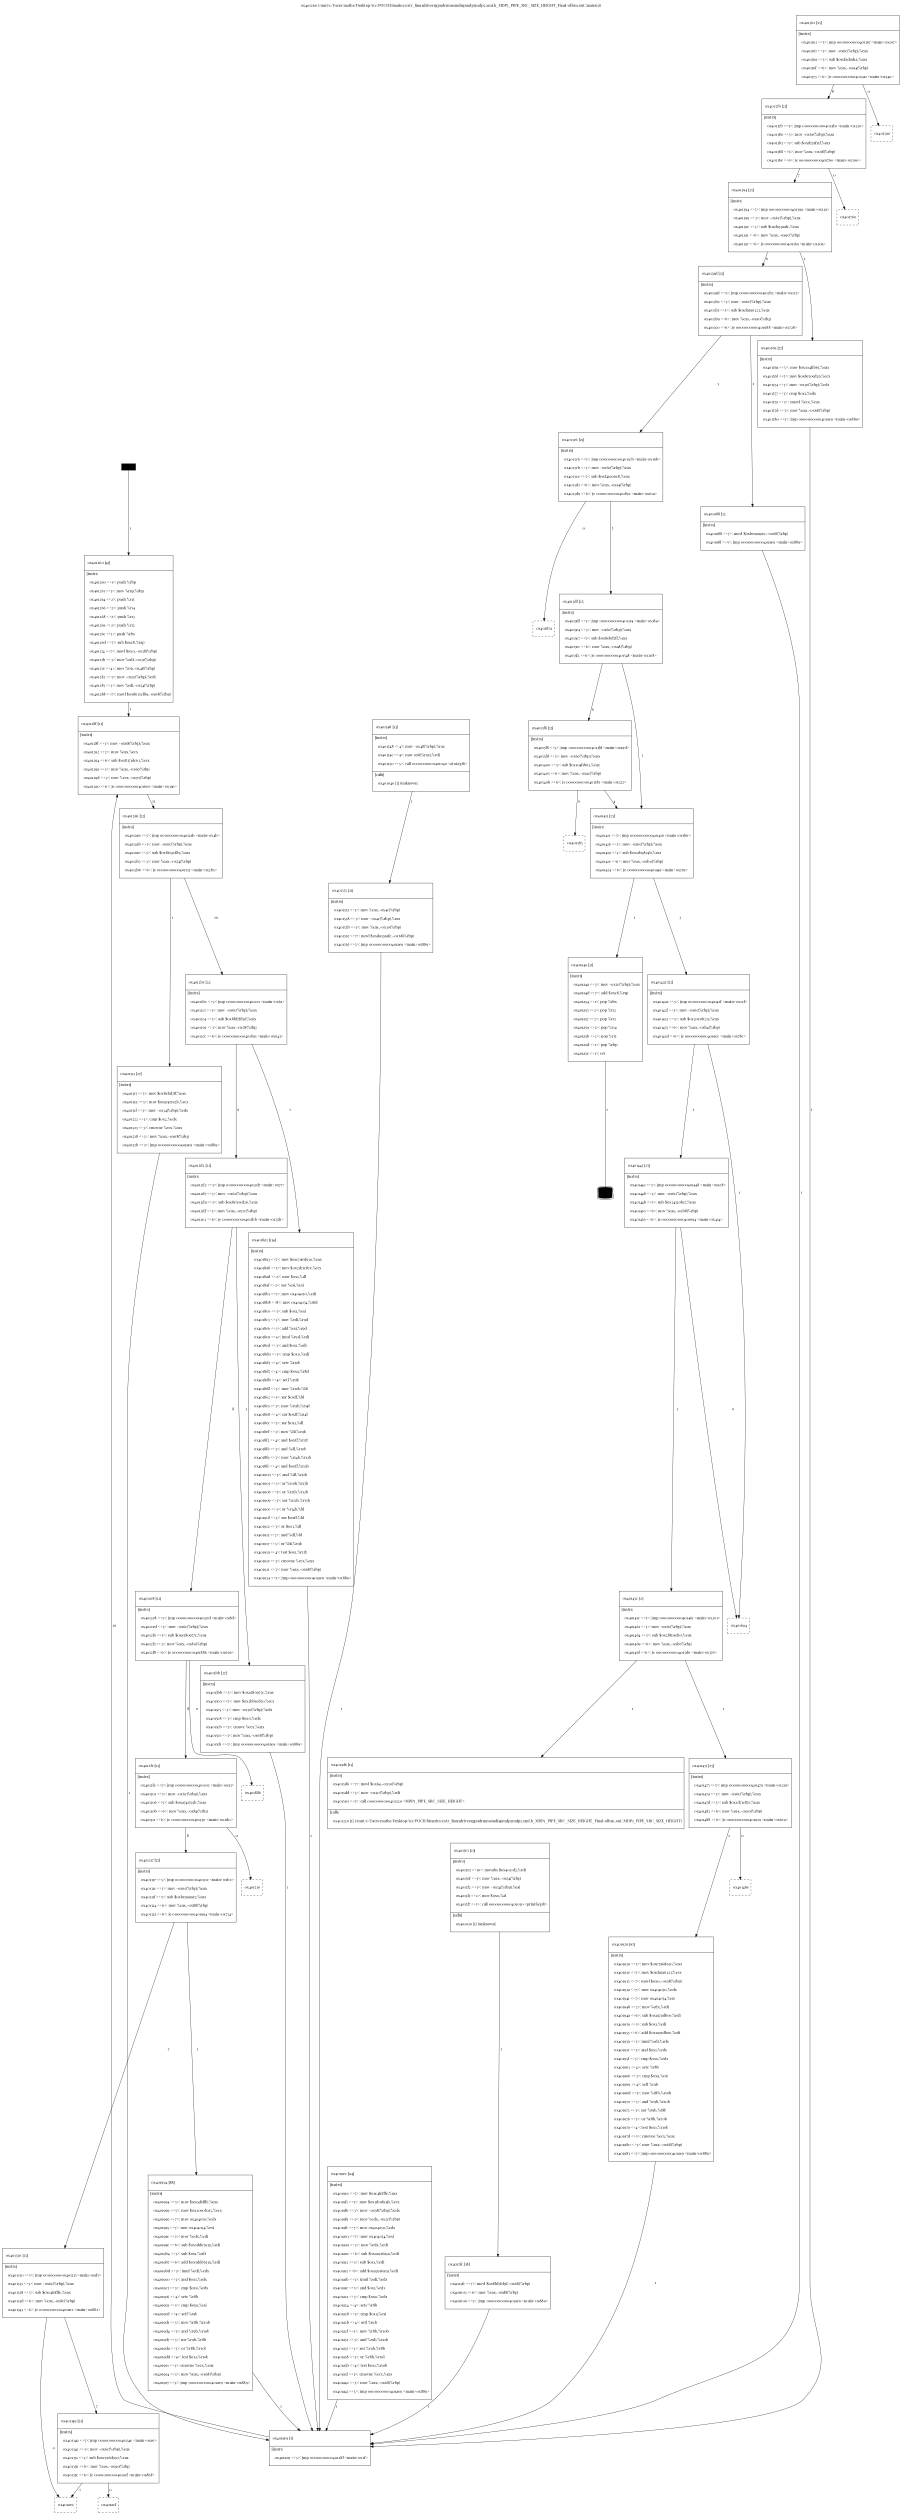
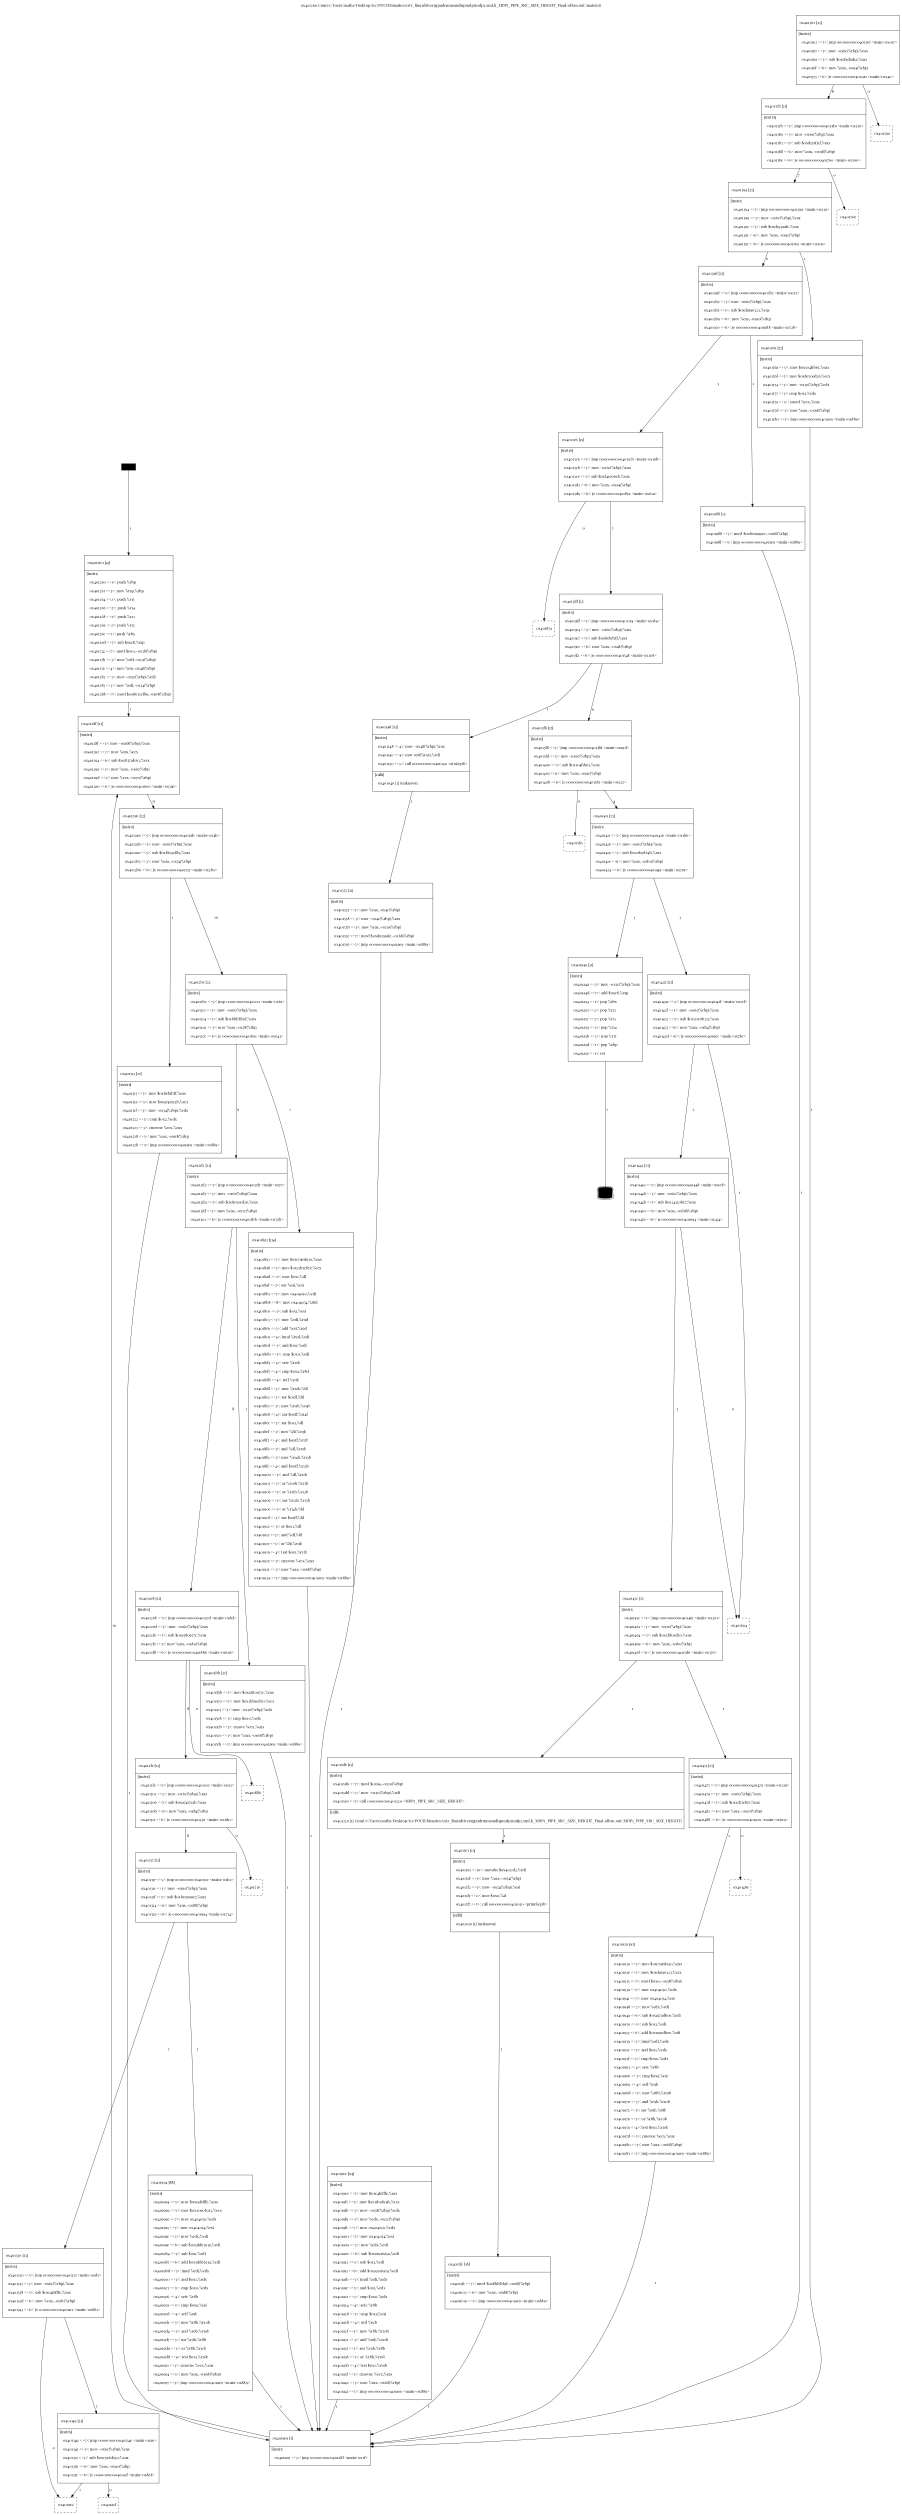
edge "0x4013df [25]" -> "0x401411 [25]": now "0x4013df [25]" -> "0x401548 [13]"
edge "0x4015d6 [15]" -> "0x4015e5 [23]": added, label "1"
